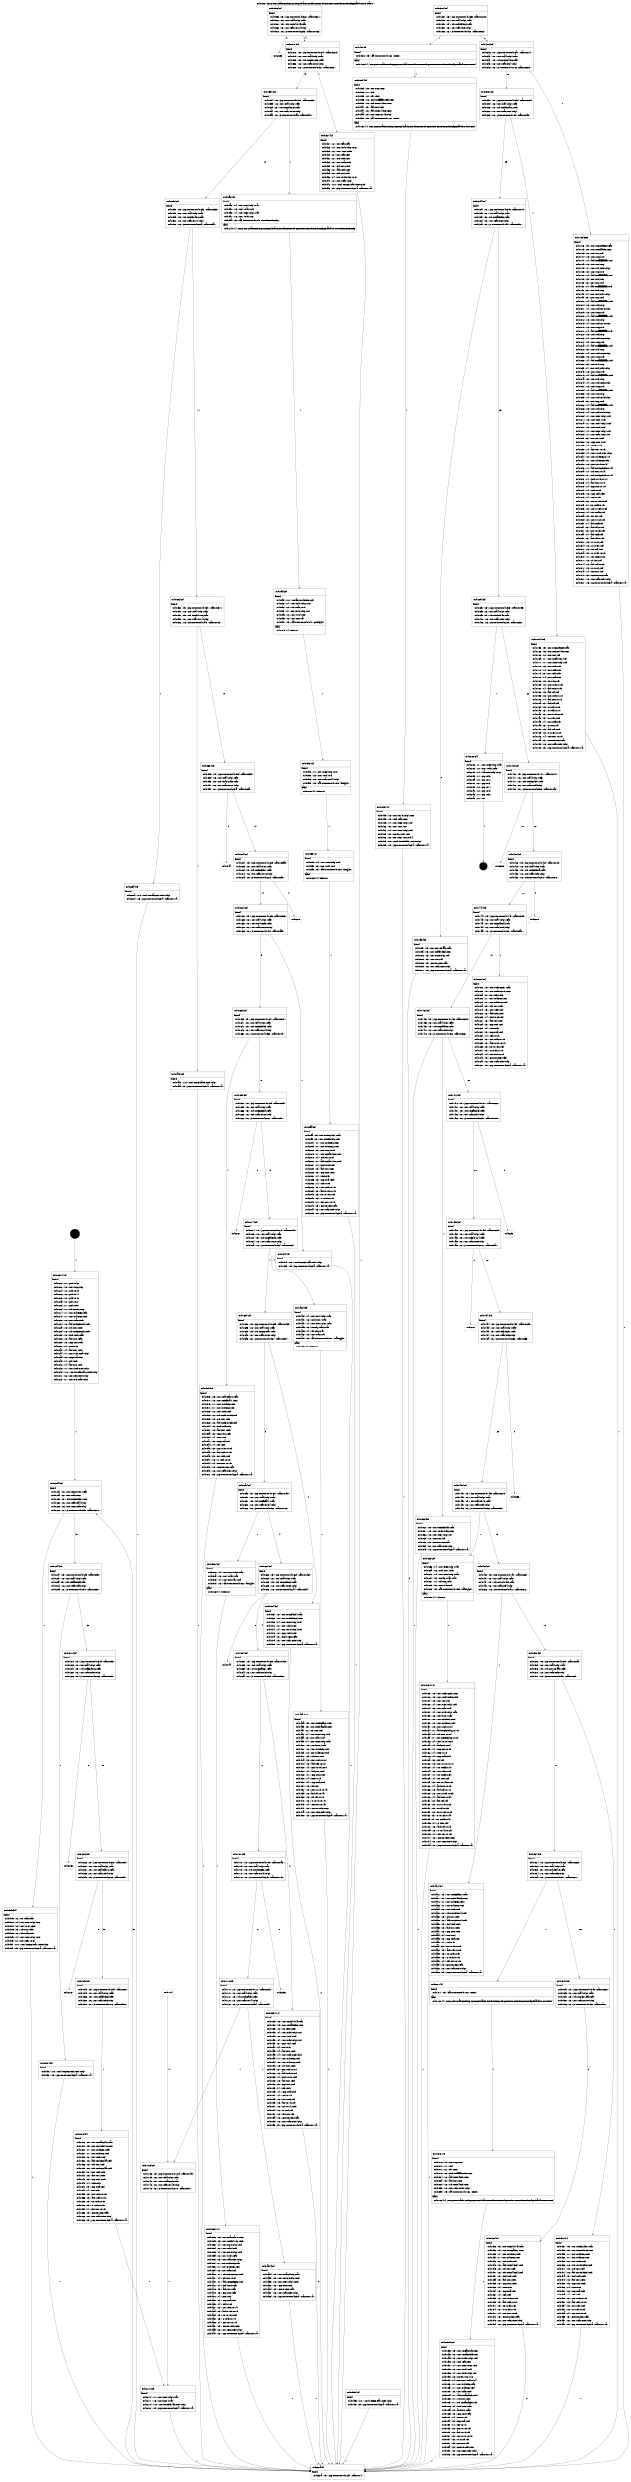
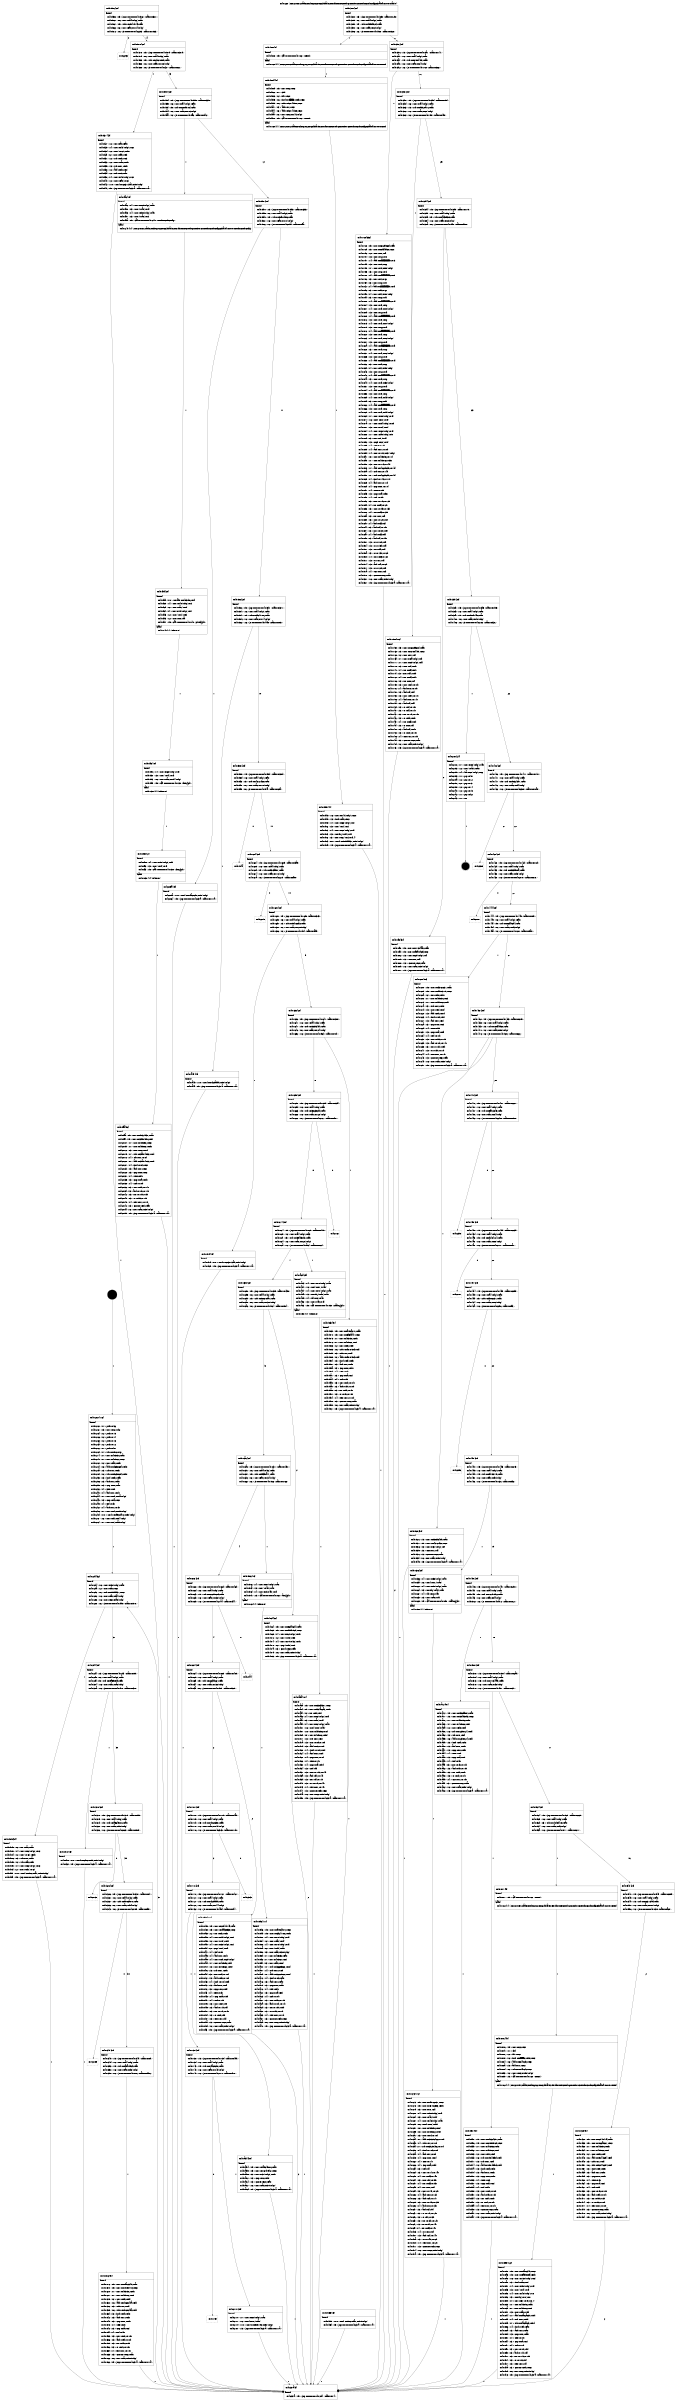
edge "0x401754" -> "0x401738 [28]": reversed
edge "0x401e16 [91]" -> "0x402170 [28]": now "0x401e16 [91]" -> "0x40237a [5]"
